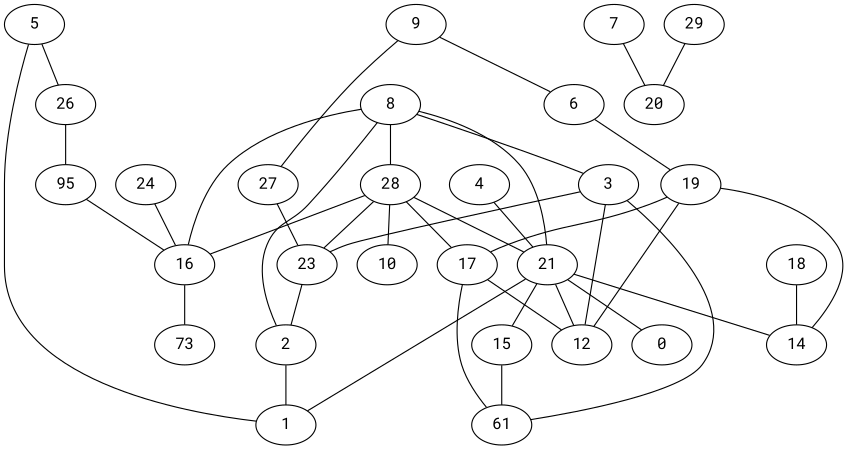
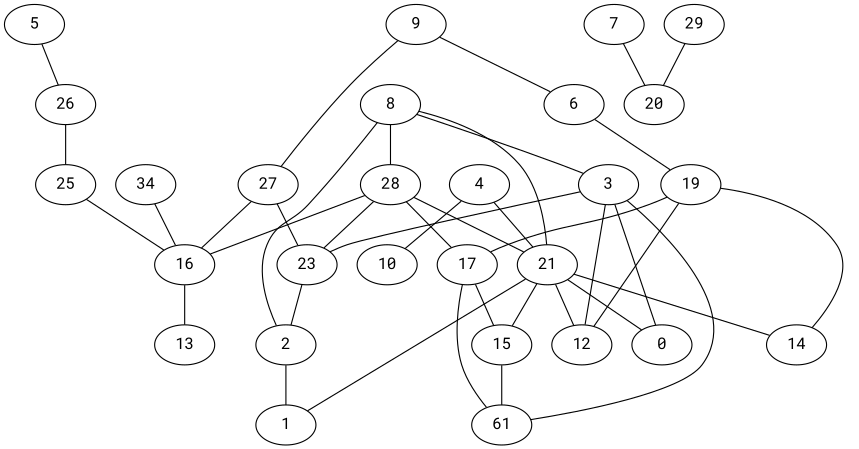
edge "8" -- "16": now "27" -- "16"
node "95": label "95" -> "25"
node "24": label "24" -> "34"
edge "28" -- "10": now "4" -- "10"
edge "3" -- "0": added
node "18": removed
edge "17" -- "12": now "17" -- "15"
edge "5" -- "1": removed
node "73": label "73" -> "13"
